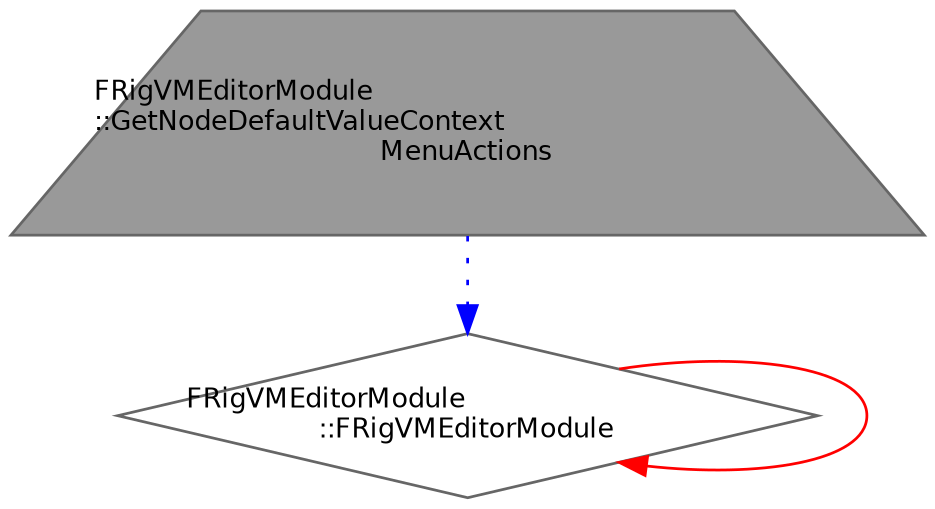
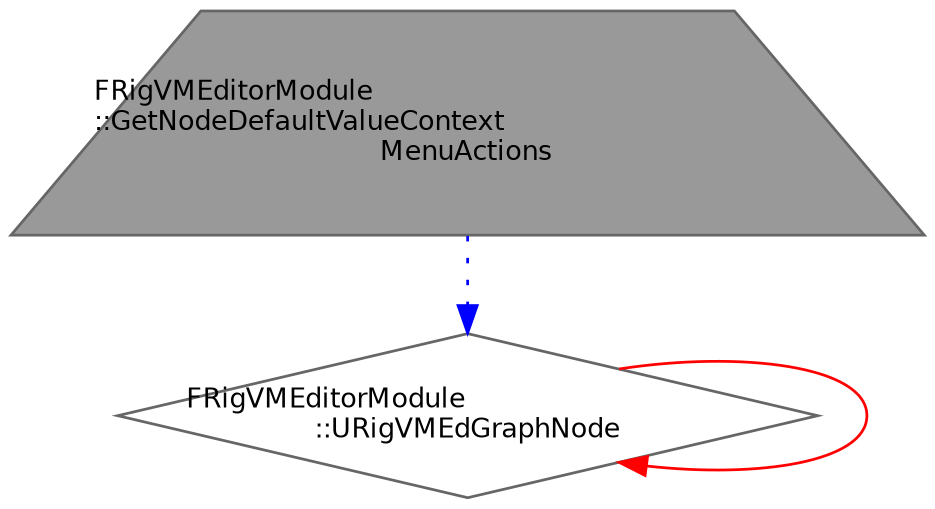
node "FRigVMEditorModule ::FRigVMEditorModule": label "FRigVMEditorModule ::FRigVMEditorModule" -> "FRigVMEditorModule ::URigVMEdGraphNode"
